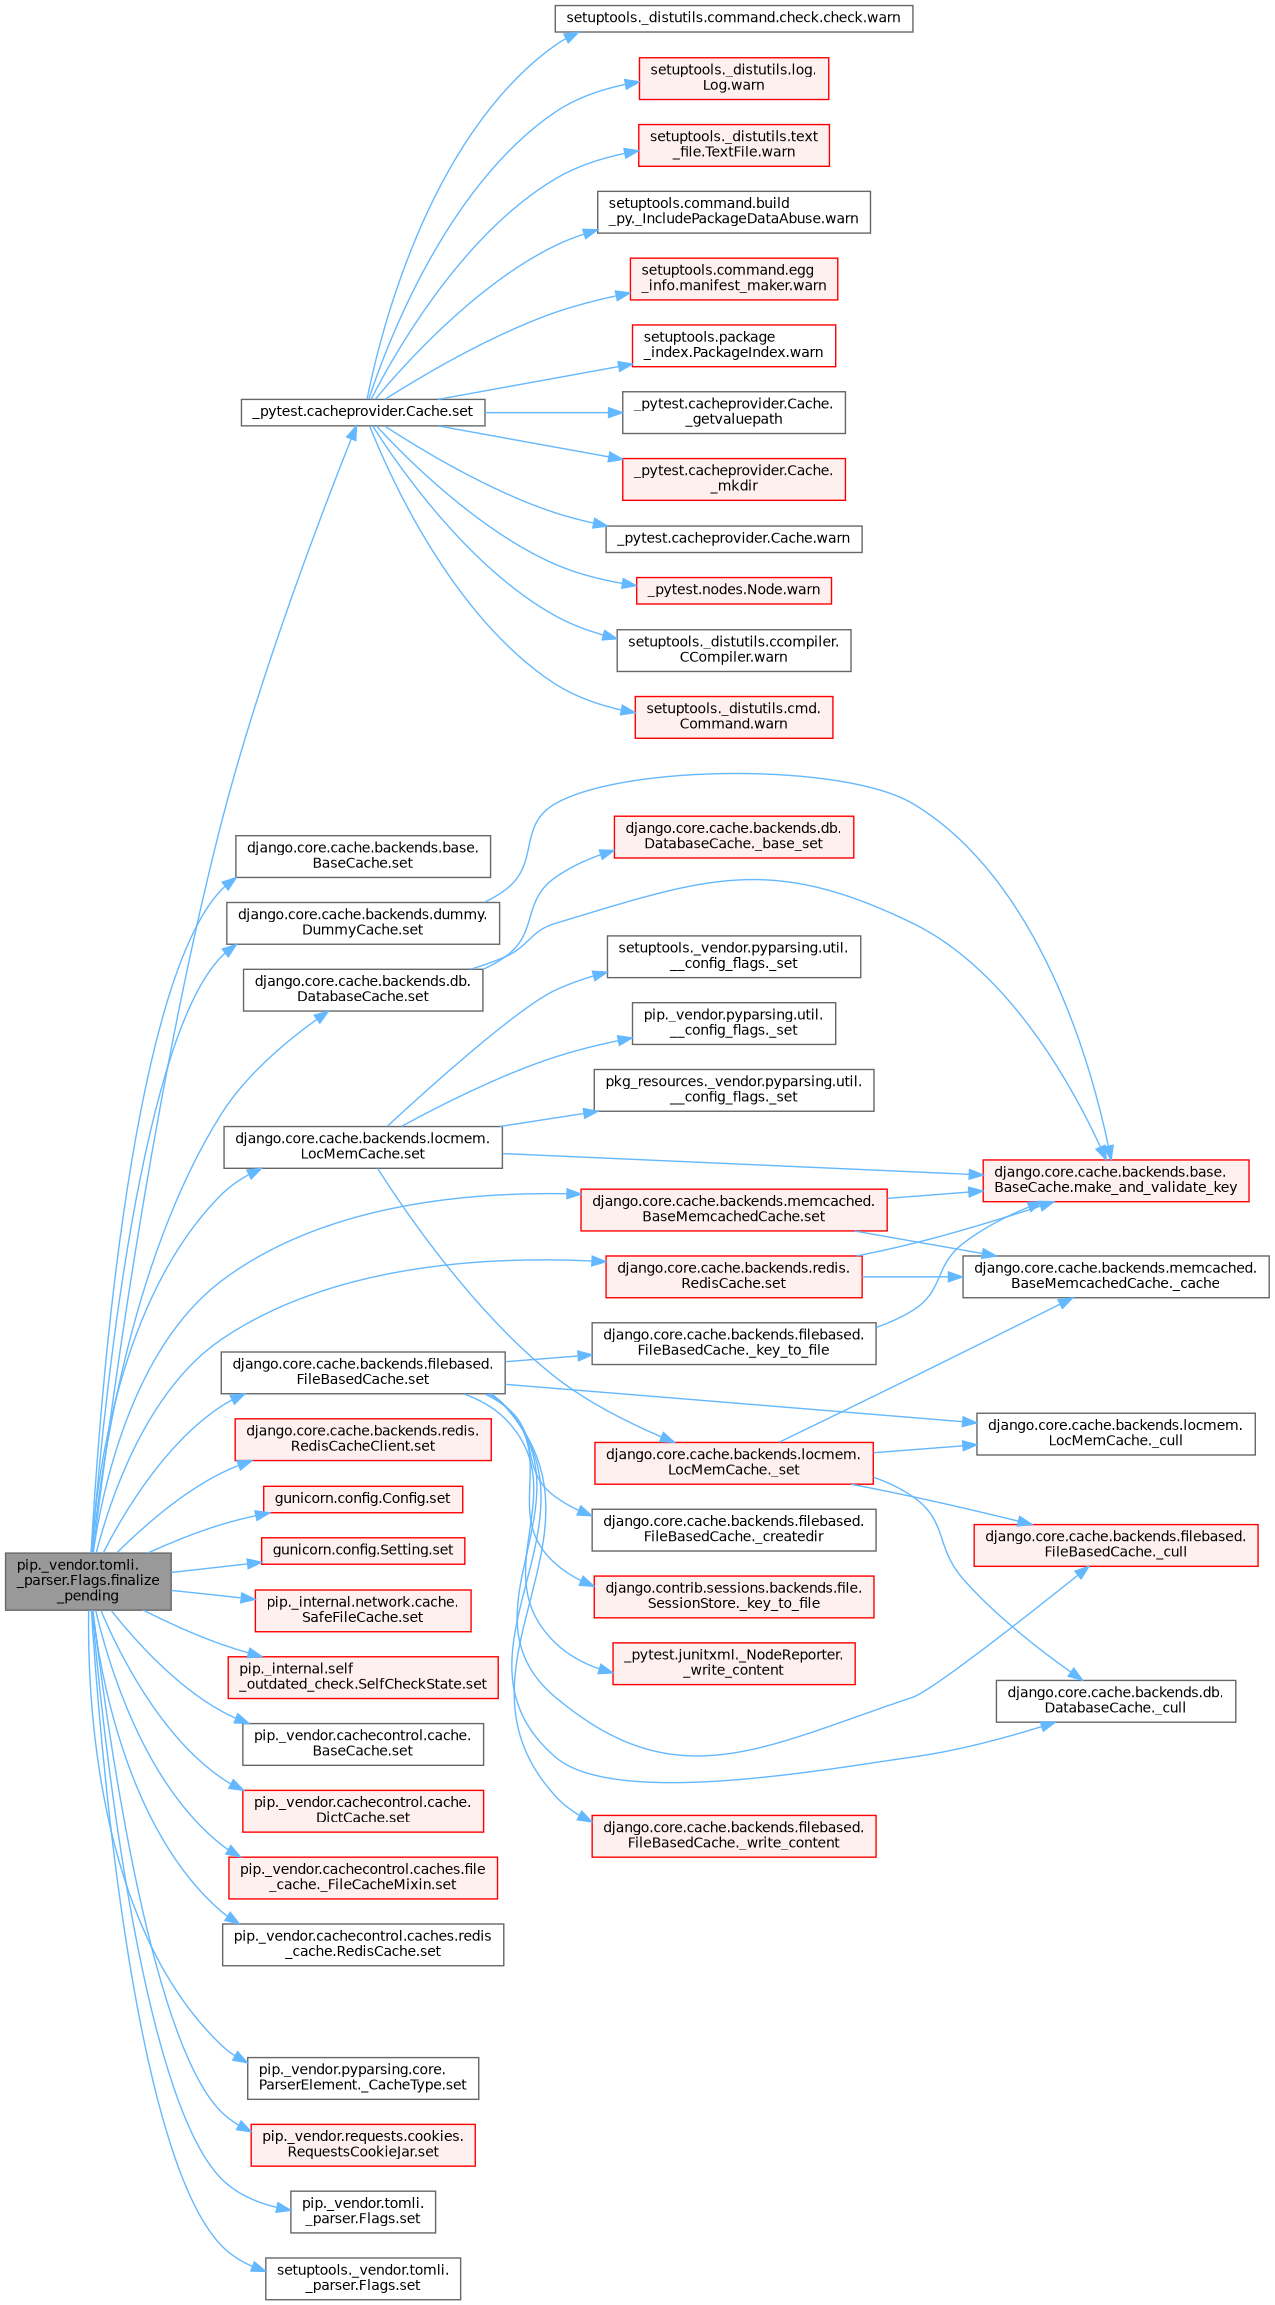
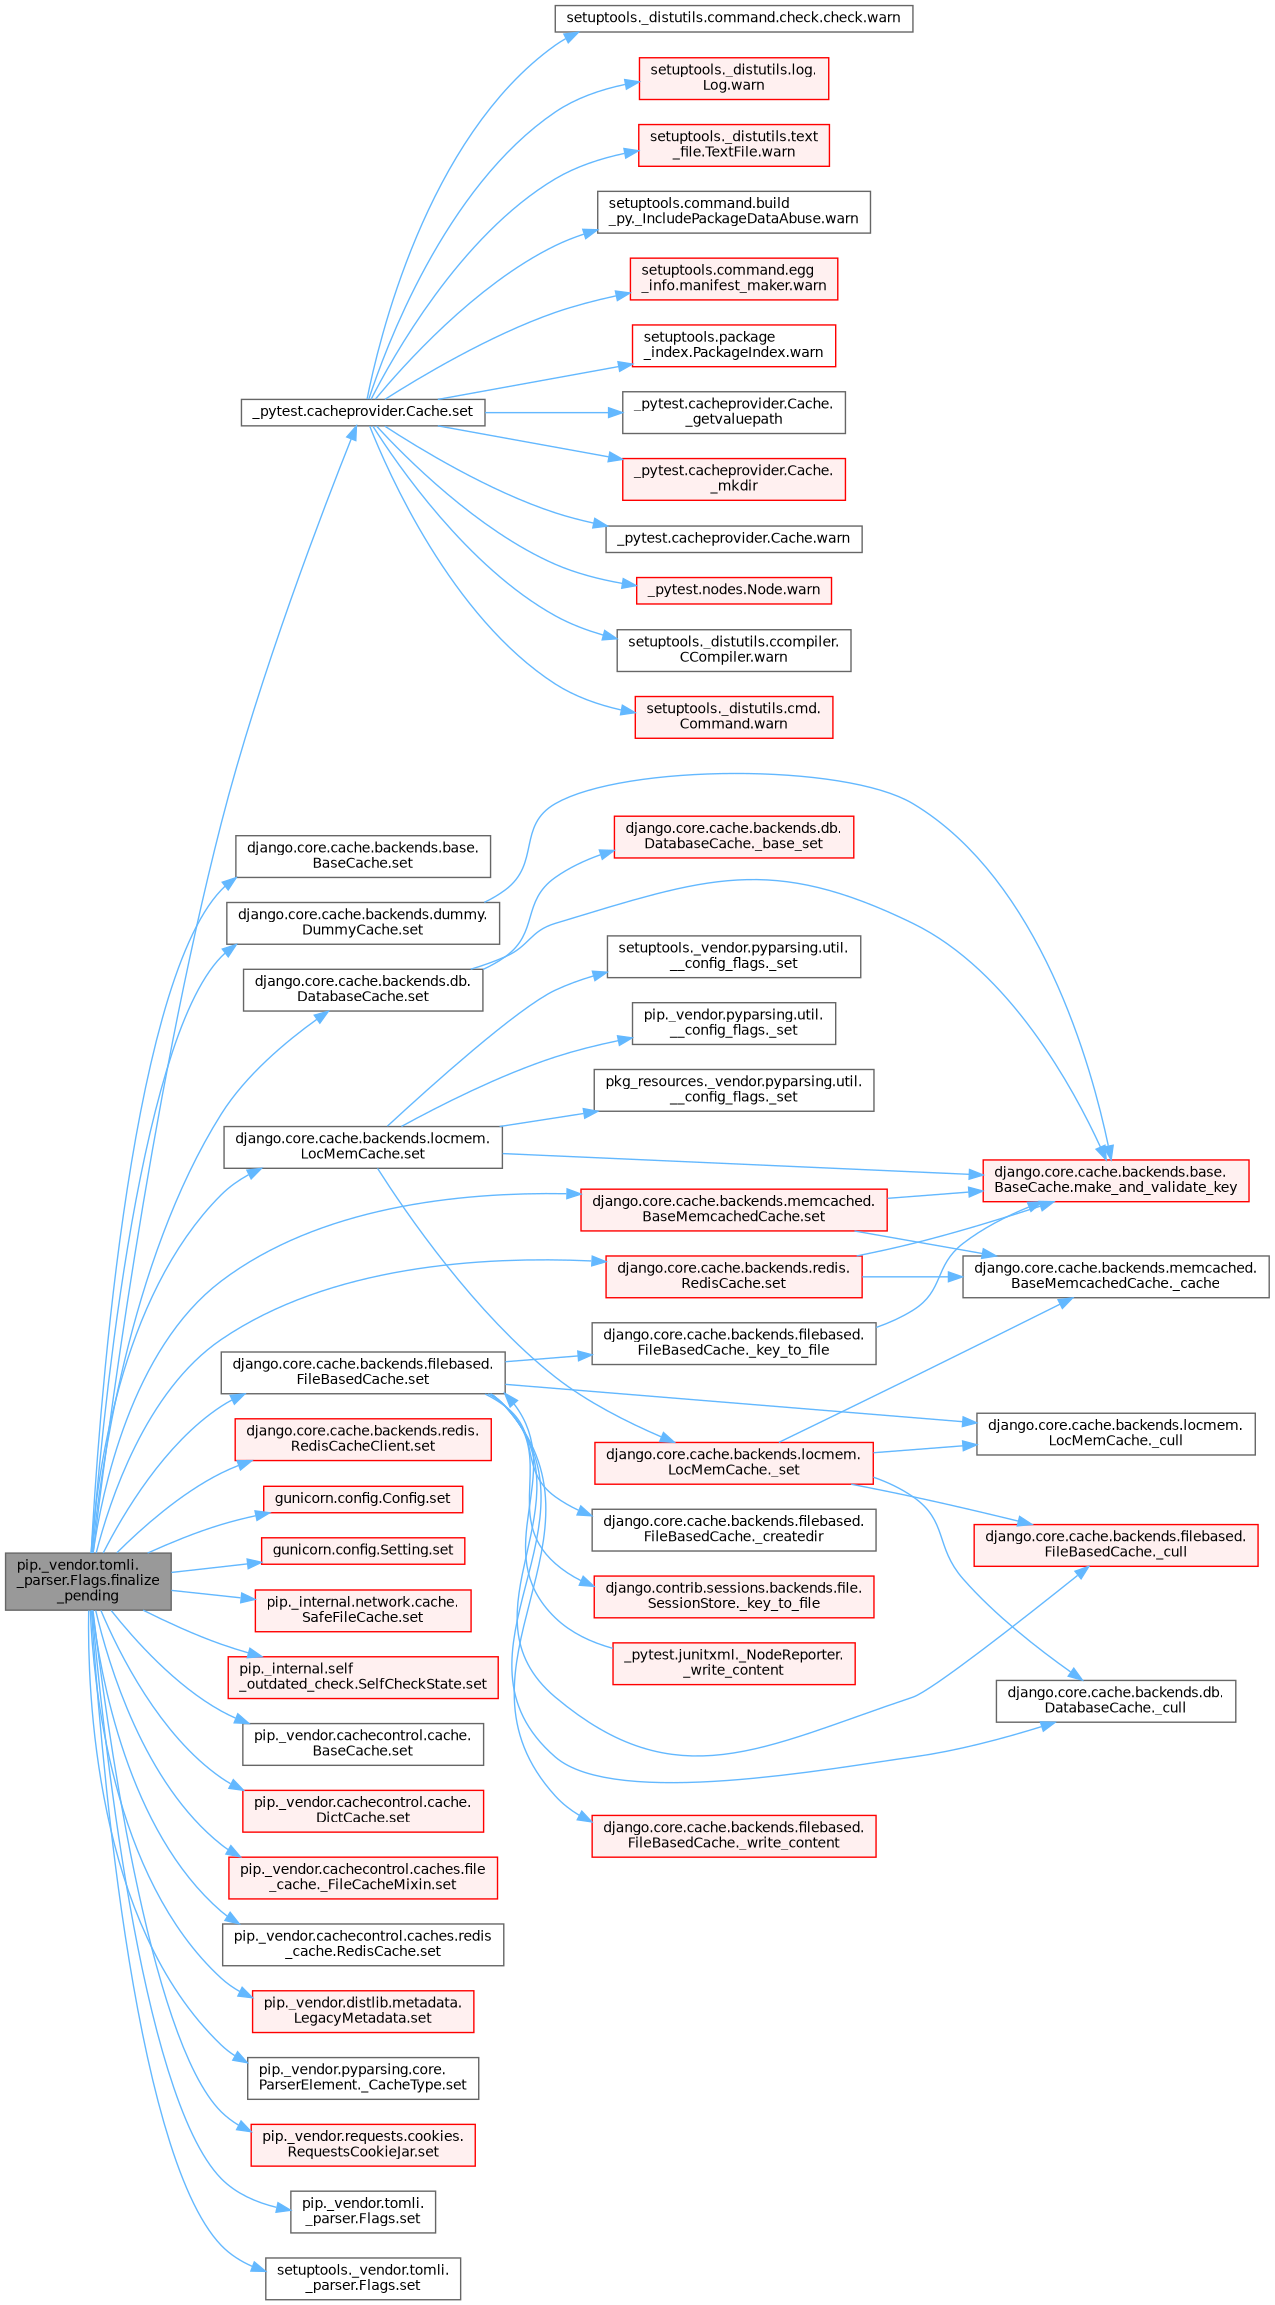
edge "django.core.cache.backends.filebased. FileBasedCache.set" -> "_pytest.junitxml._NodeReporter. _write_content": reversed
node "pip._vendor.distlib.metadata. LegacyMetadata.set": added
